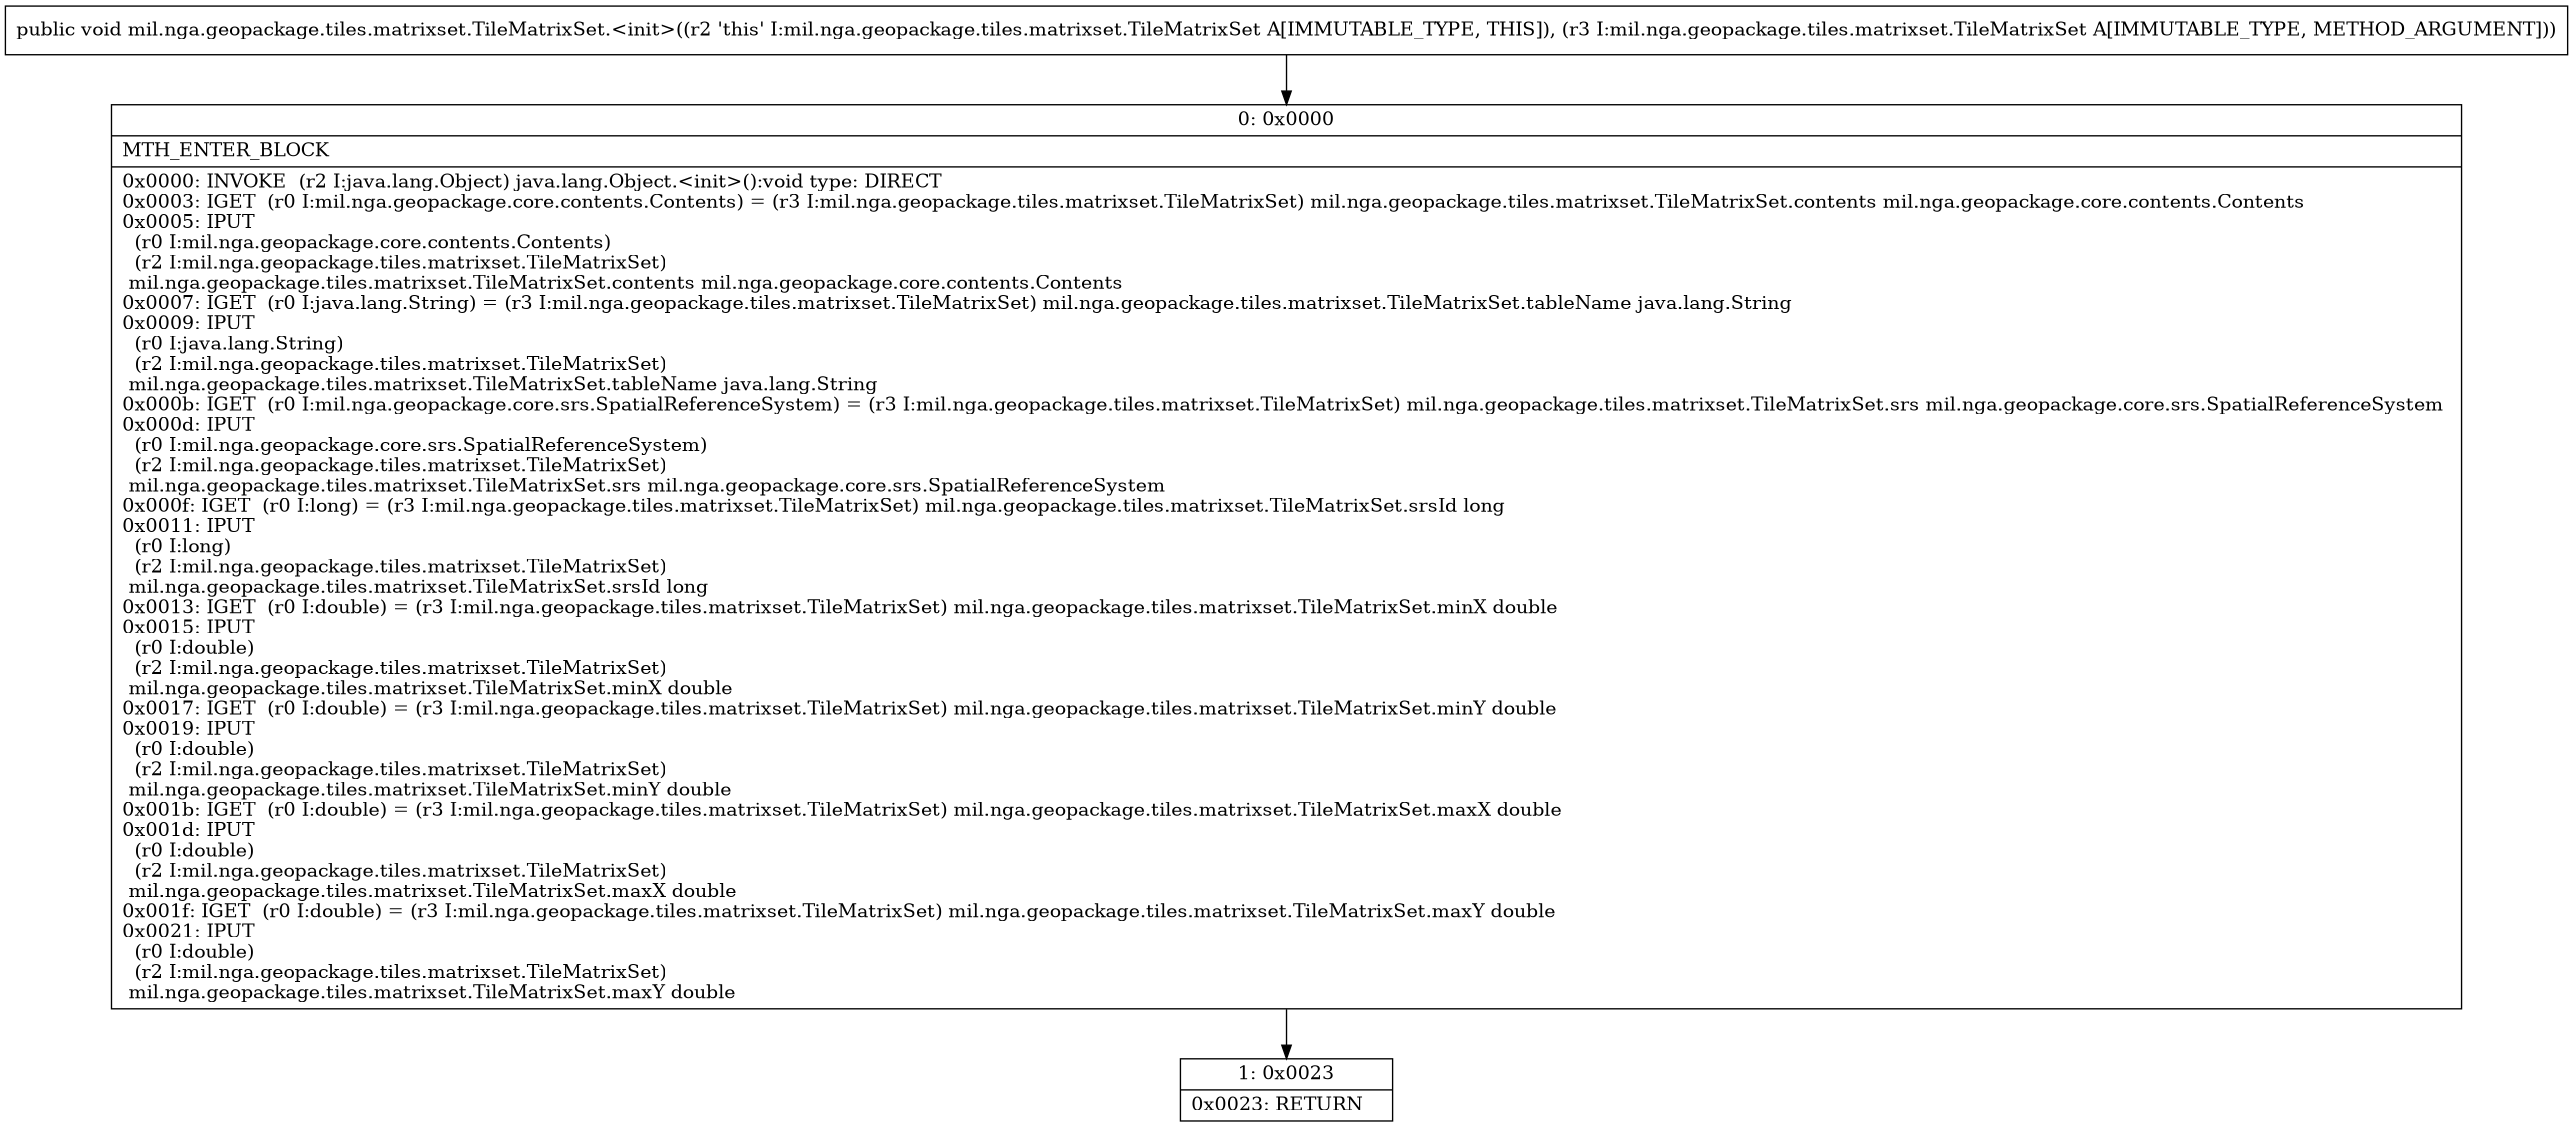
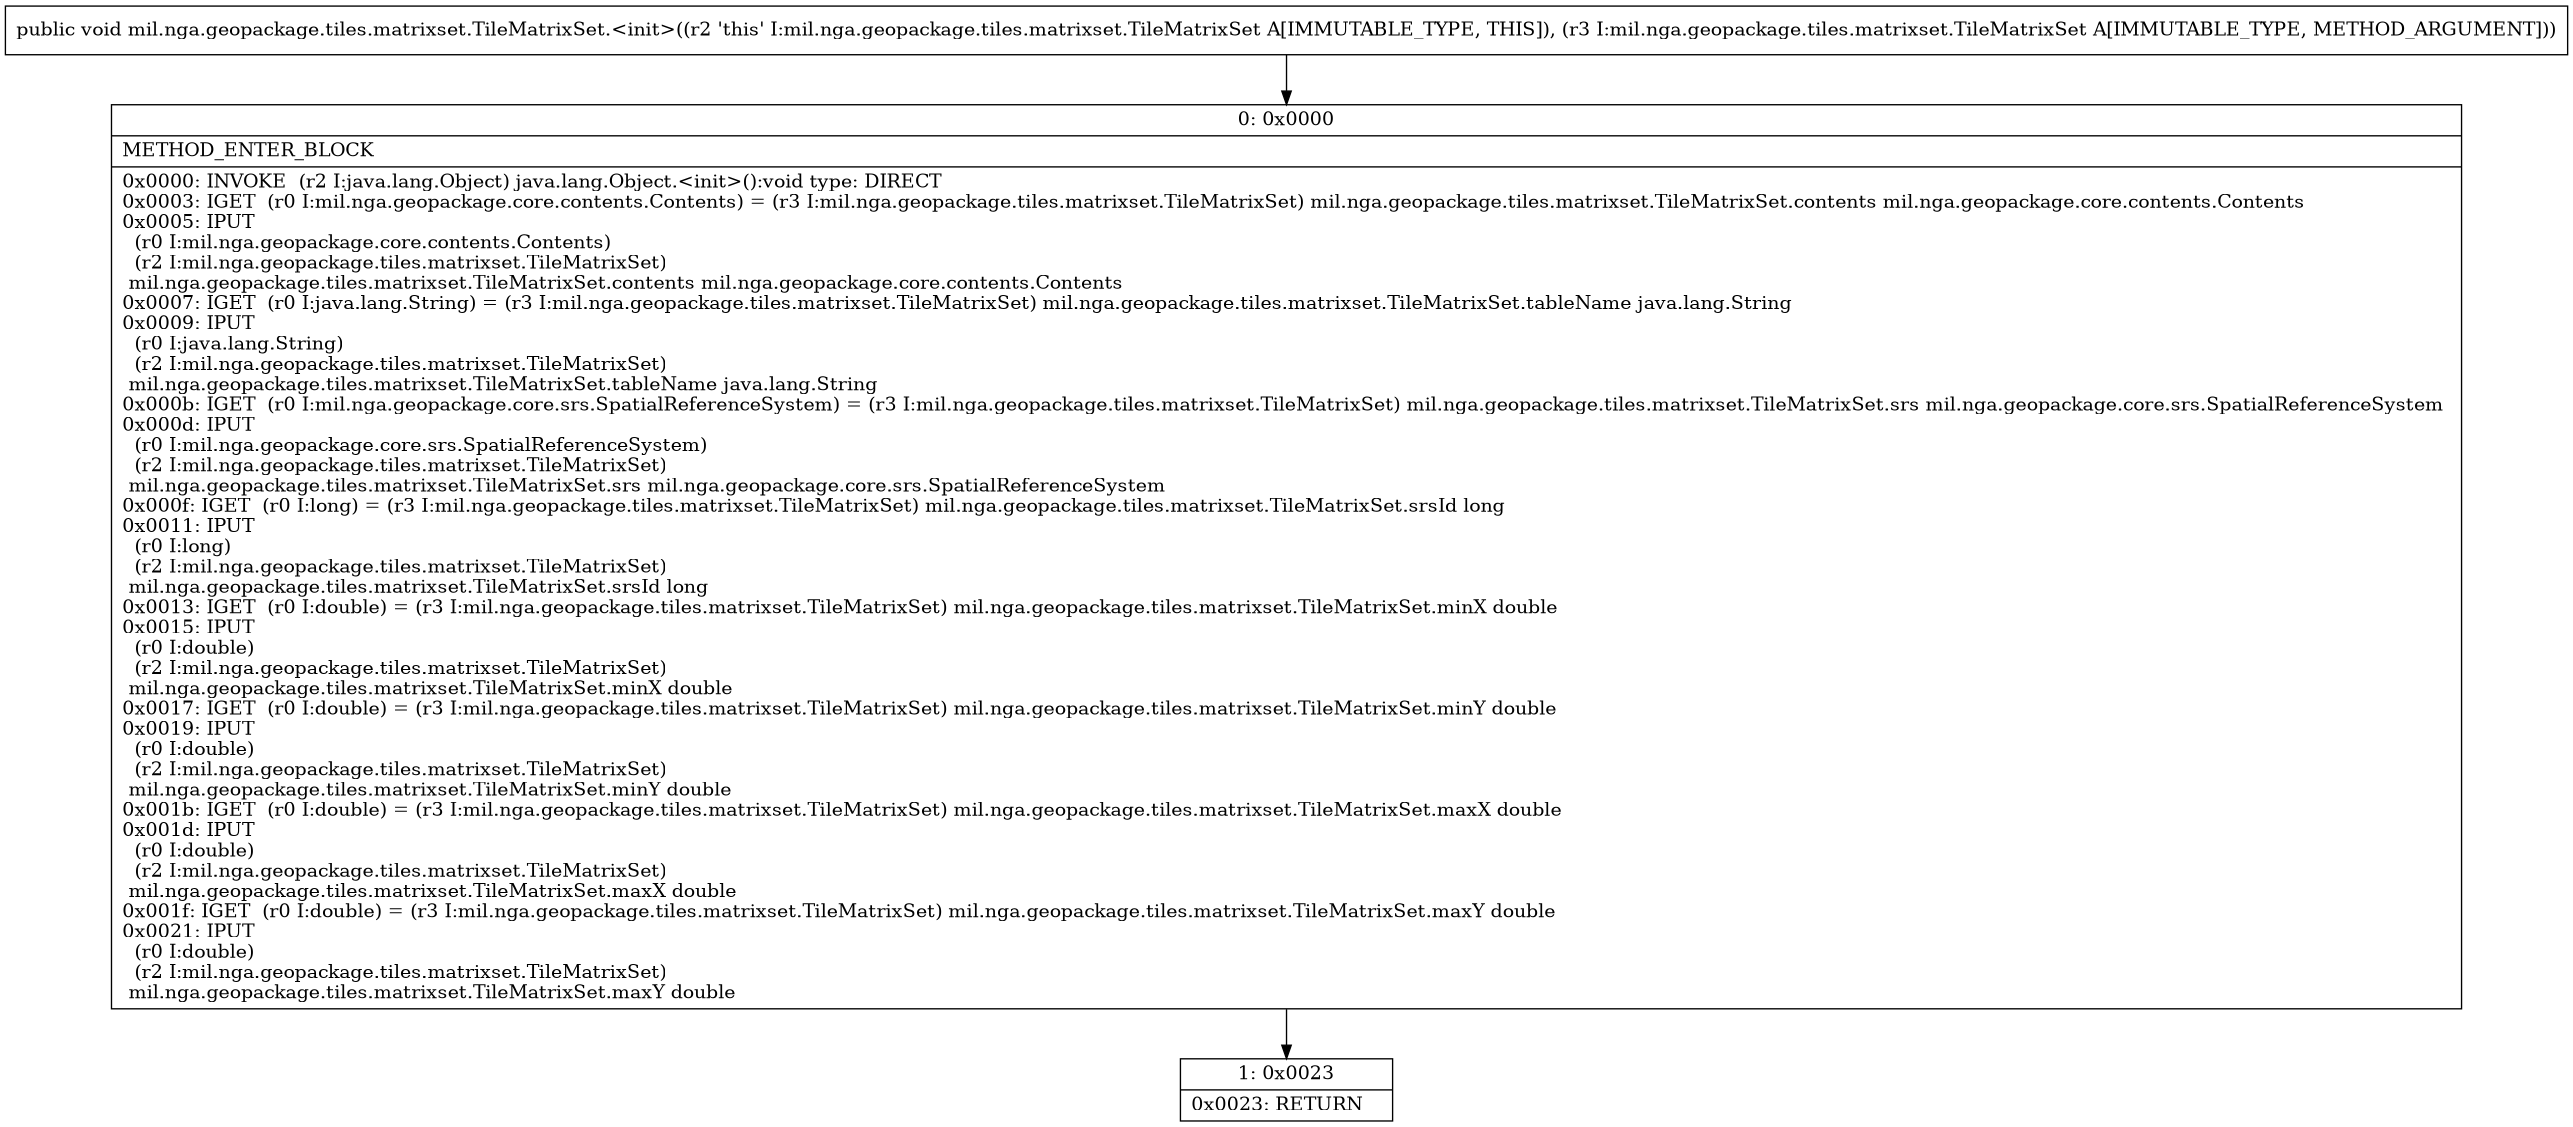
node "0: 0x0000": text "MTH_ENTER_BLOCK" -> "METHOD_ENTER_BLOCK"
